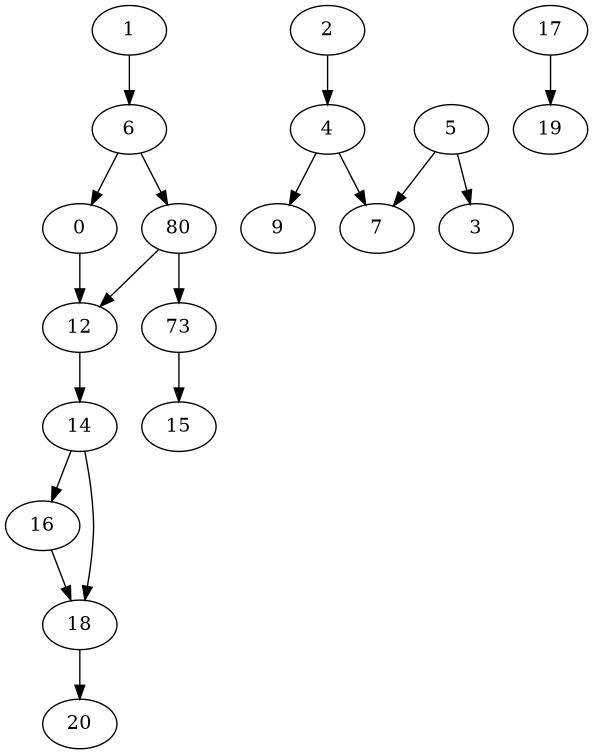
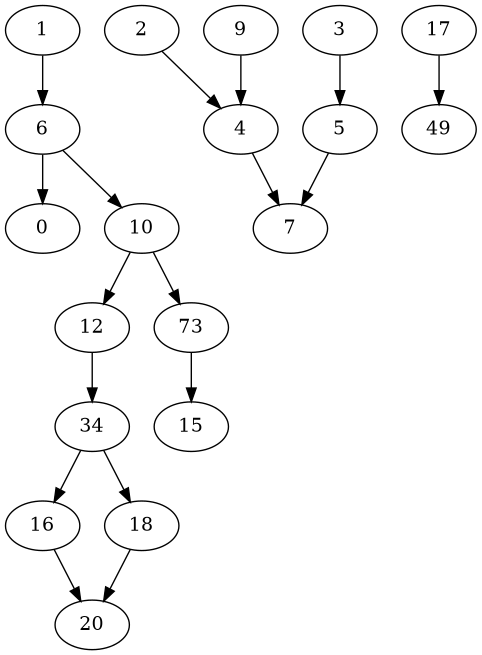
node "19": label "19" -> "49"
edge "5" -> "3": reversed
edge "4" -> "9": reversed
node "80": label "80" -> "10"
edge "0" -> "12": removed
node "14": label "14" -> "34"
edge "16" -> "18": now "16" -> "20"
